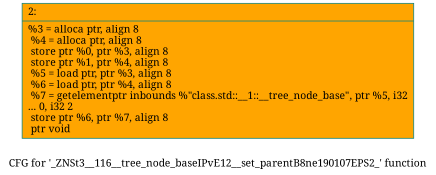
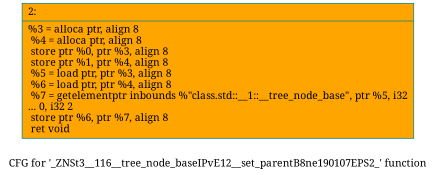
node "2:": text "ptr void" -> "ret void"
